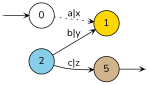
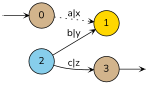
node "0": fillcolor white -> tan
node "5": label "5" -> "3"
